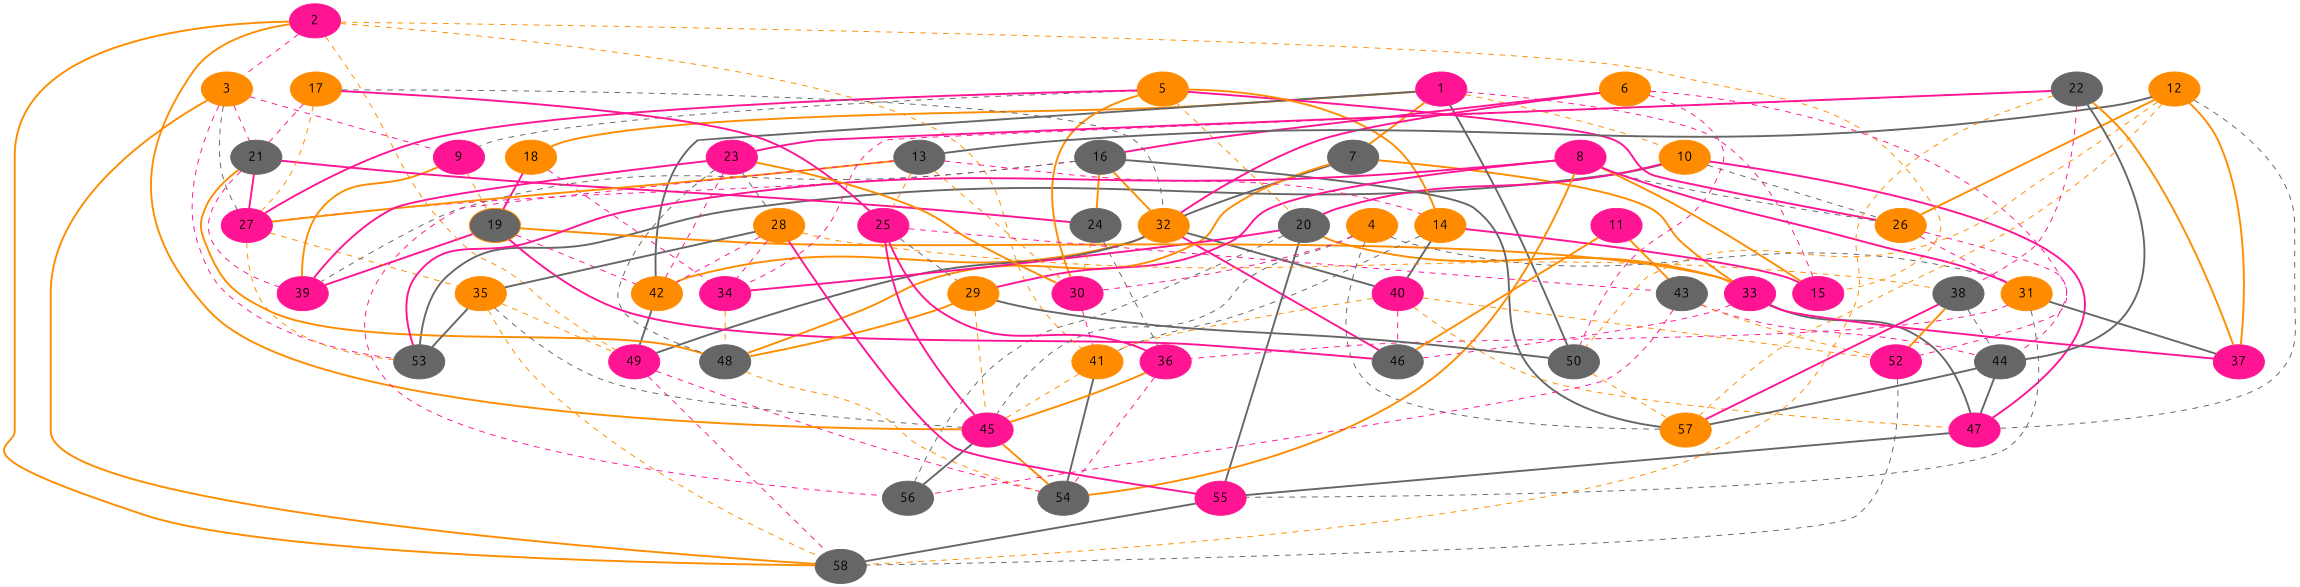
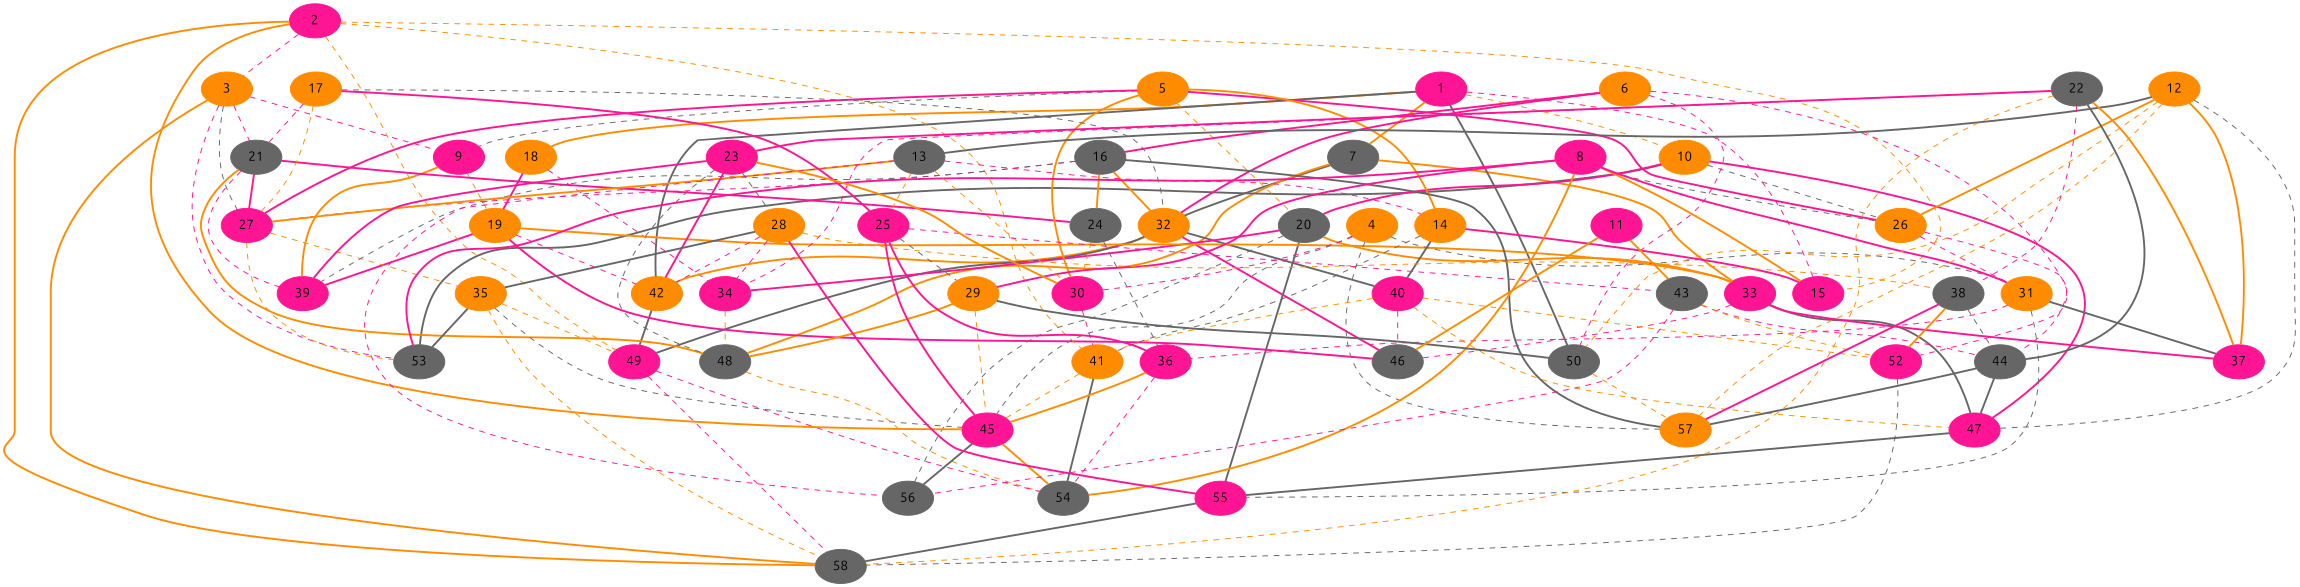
node "19": fillcolor gray40 -> darkorange
edge "23" -- "42": style dashed -> bold
